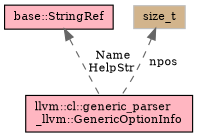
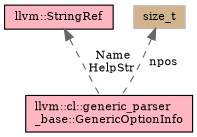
node "base::StringRef": label "base::StringRef" -> "llvm::StringRef"
node "llvm::cl::generic_parser _llvm::GenericOptionInfo": label "llvm::cl::generic_parser _llvm::GenericOptionInfo" -> "llvm::cl::generic_parser _base::GenericOptionInfo"
